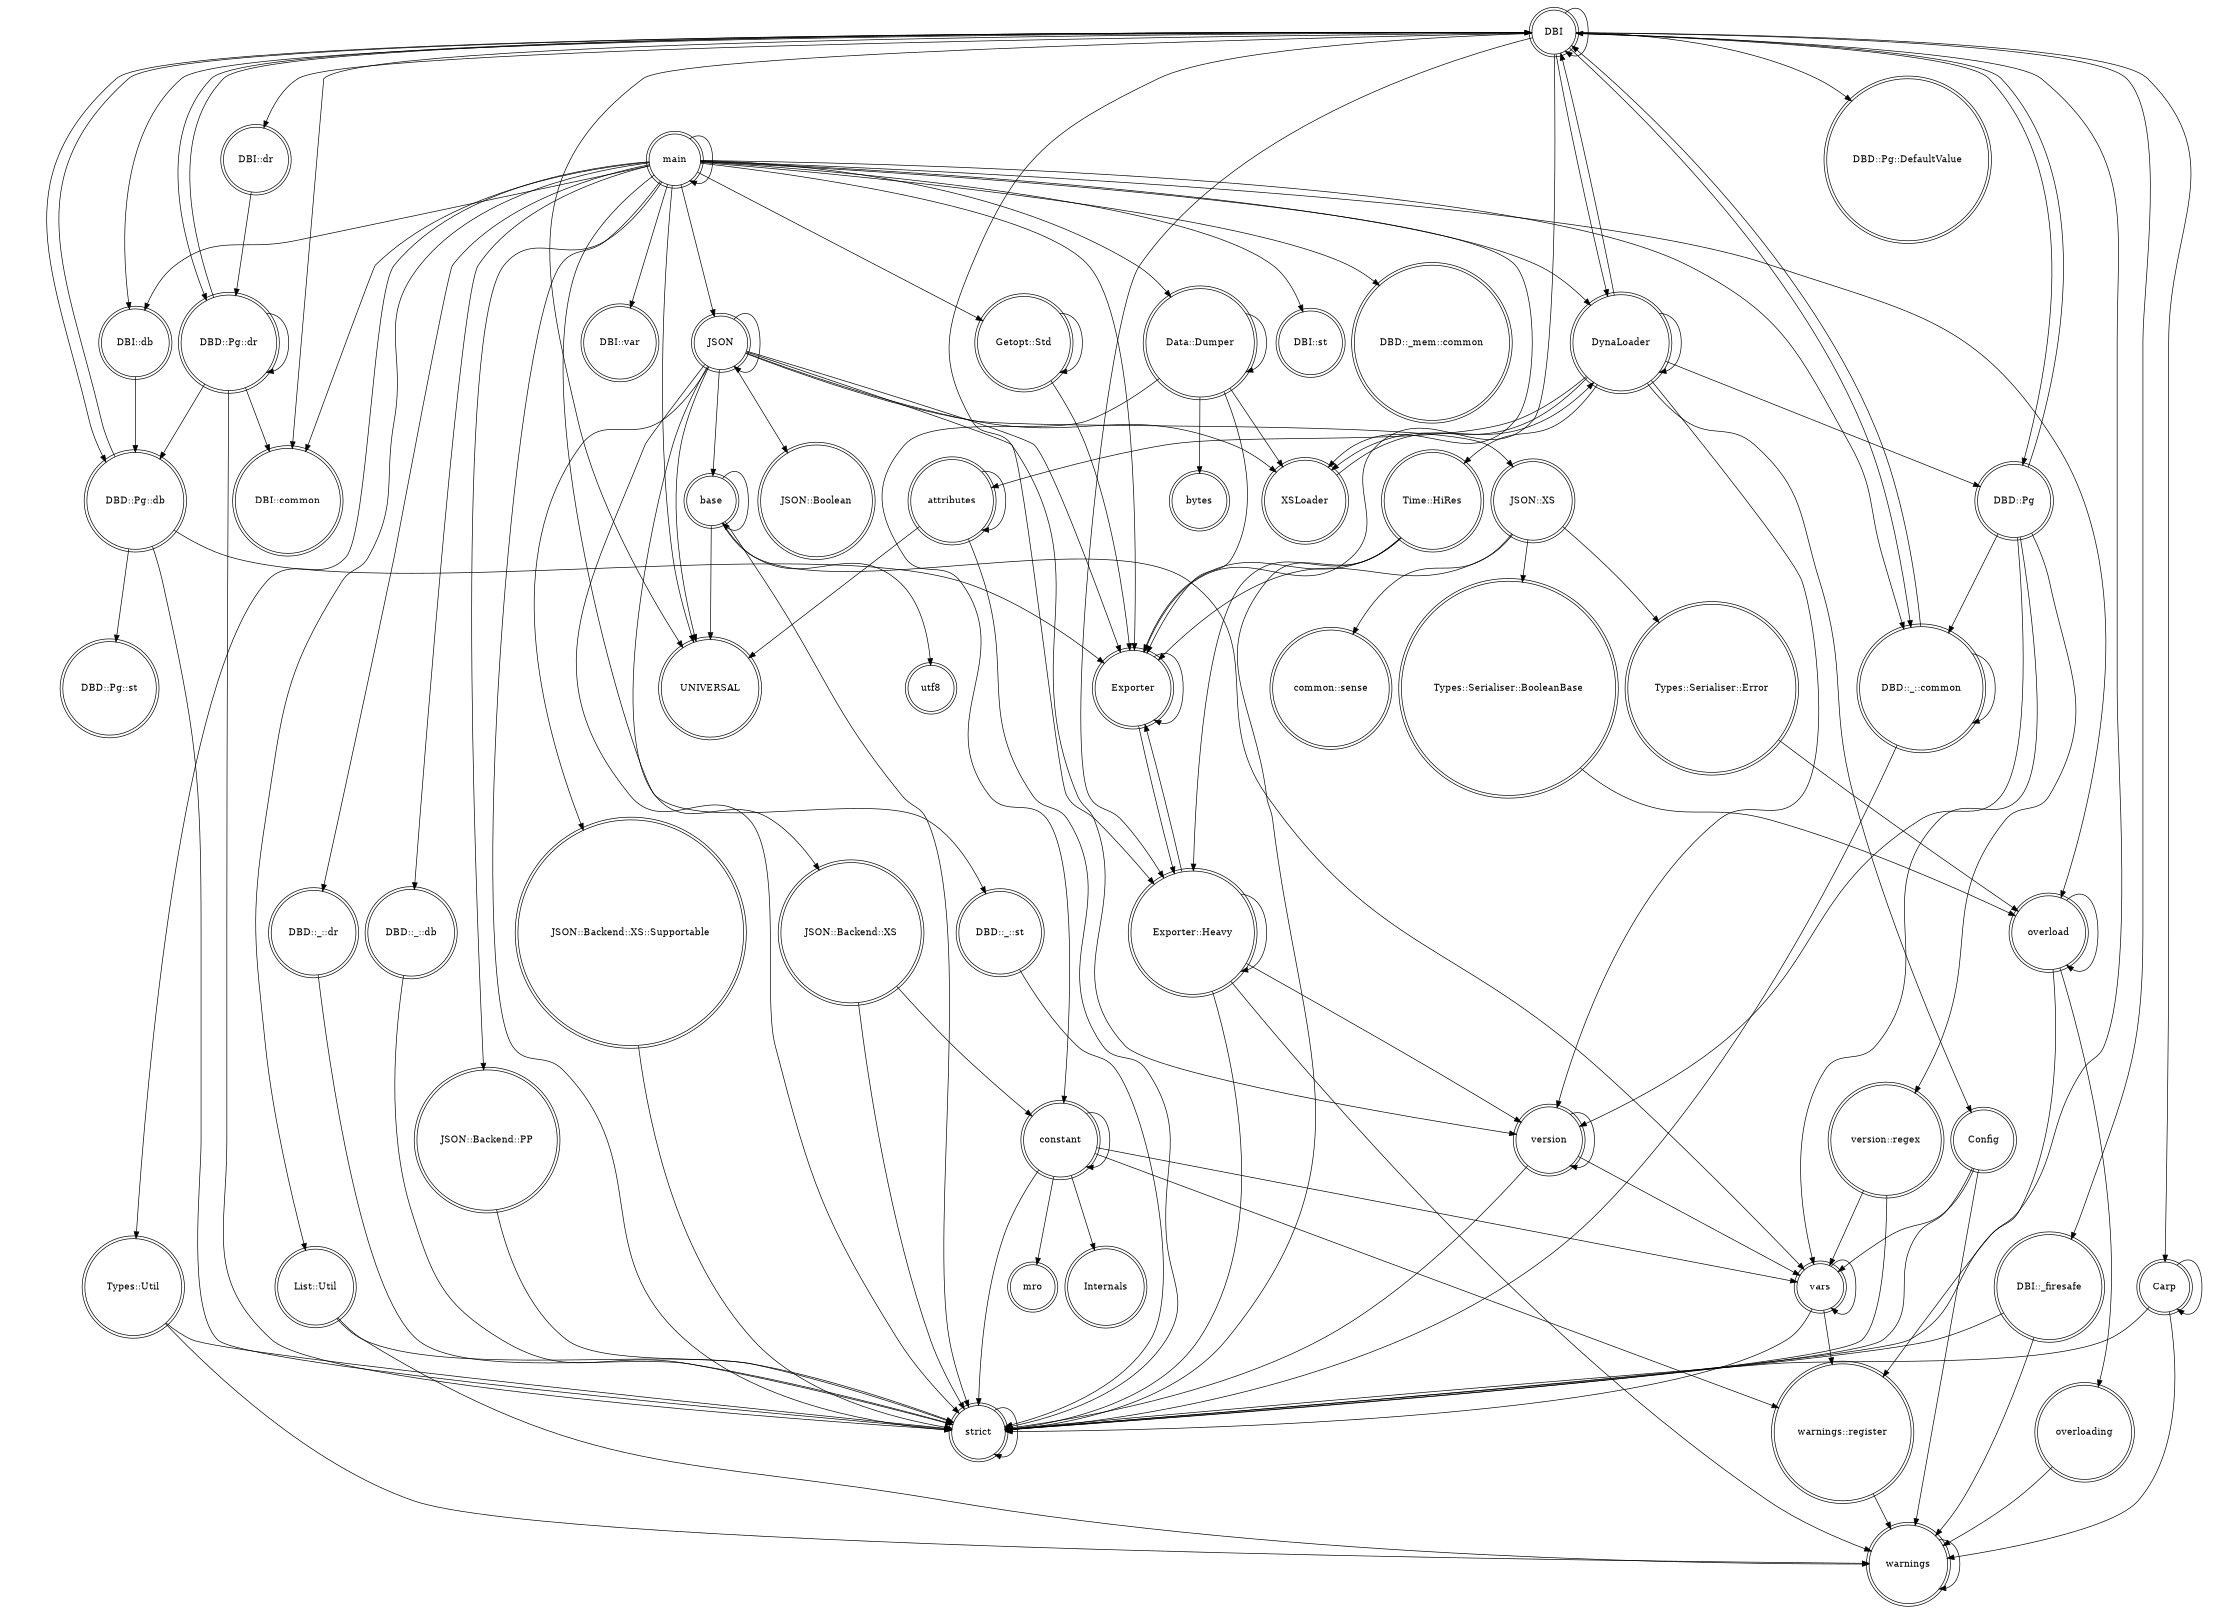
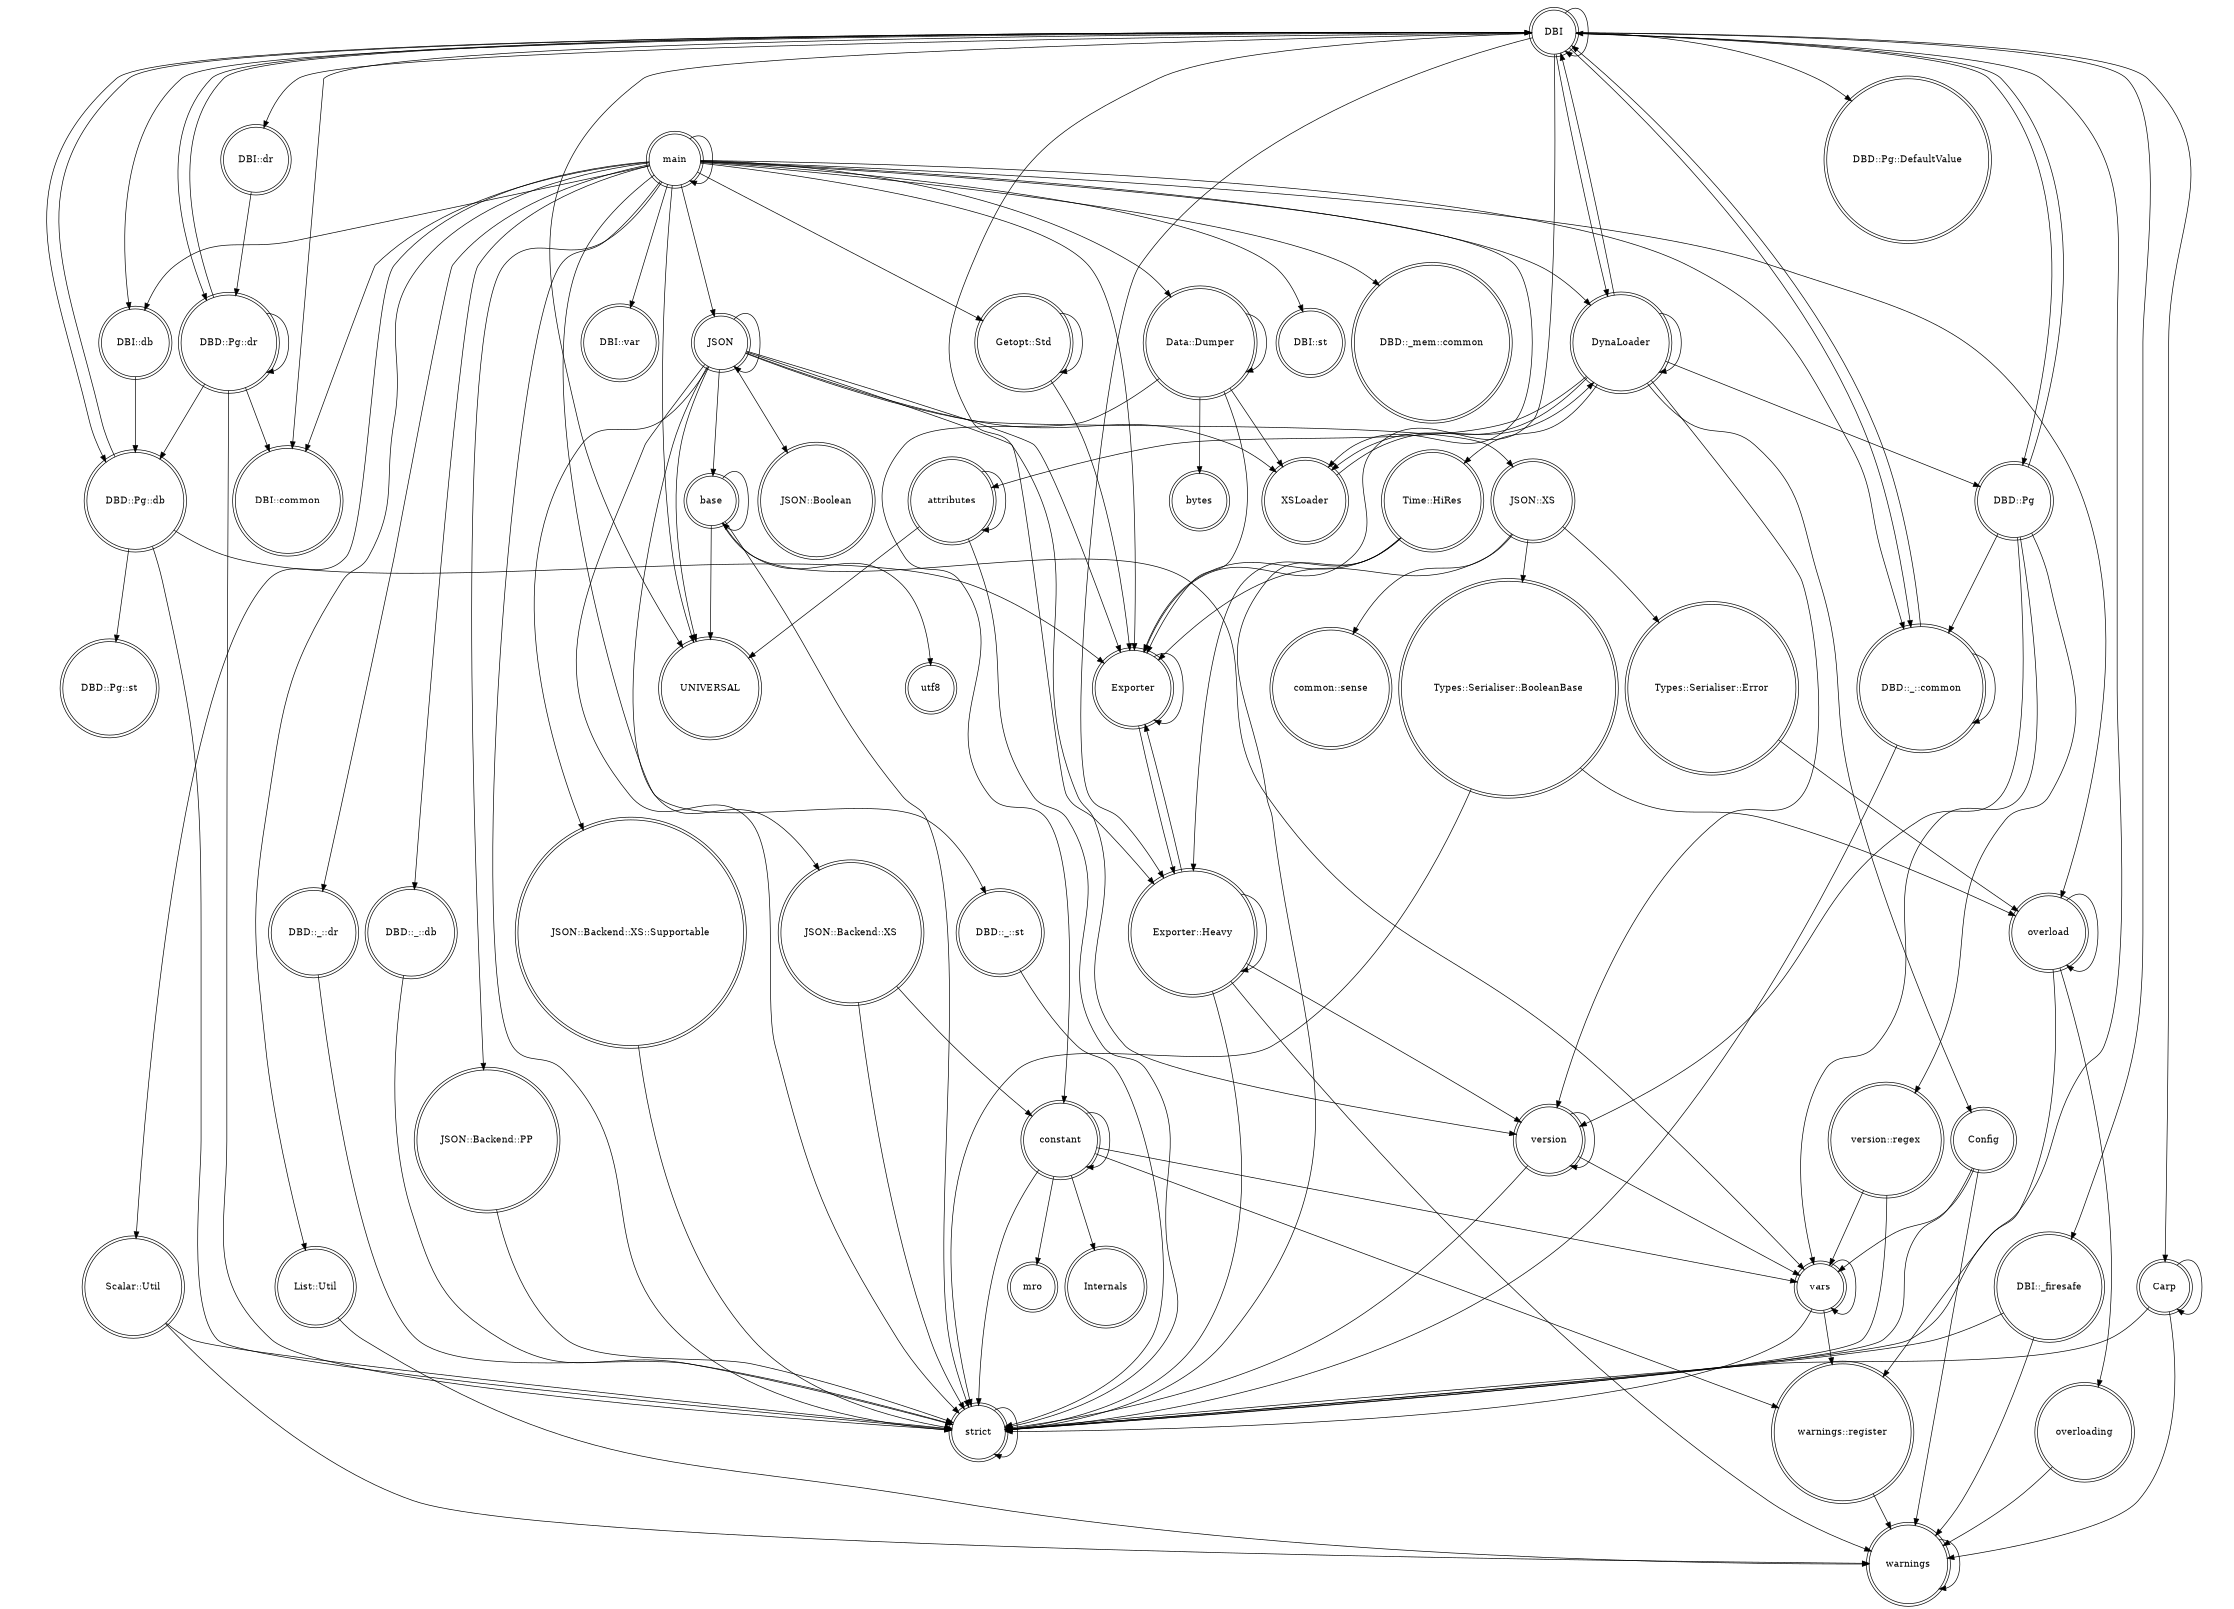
node "Types::Util": label "Types::Util" -> "Scalar::Util"
edge "List::Util" -> "strict": now "Types::Serialiser::BooleanBase" -> "strict"
